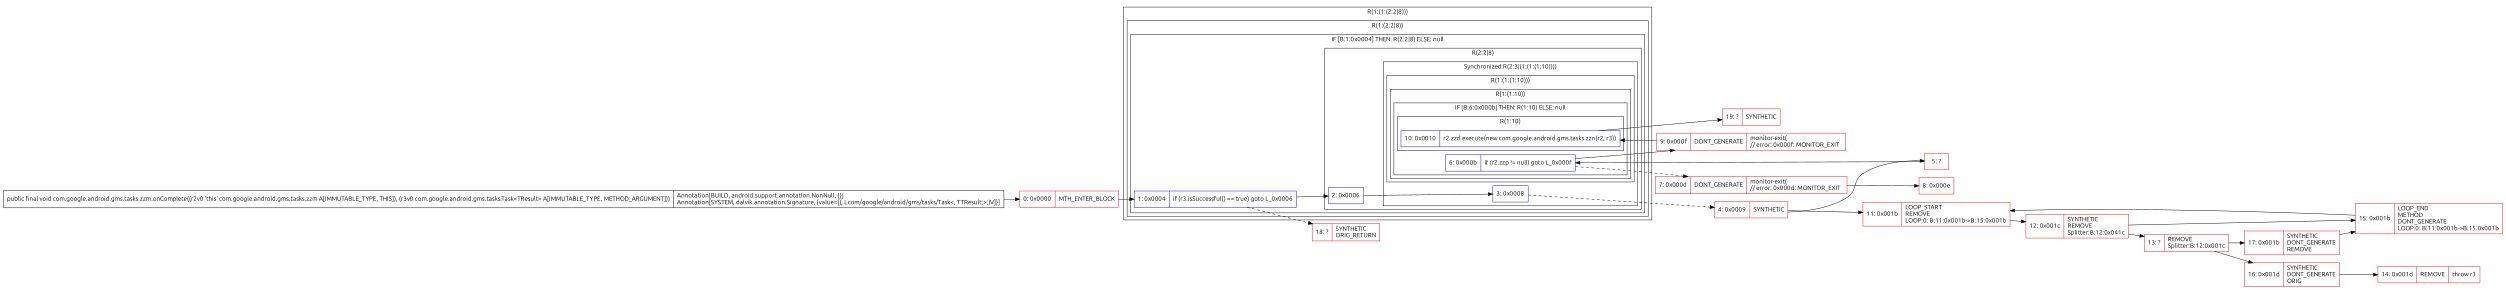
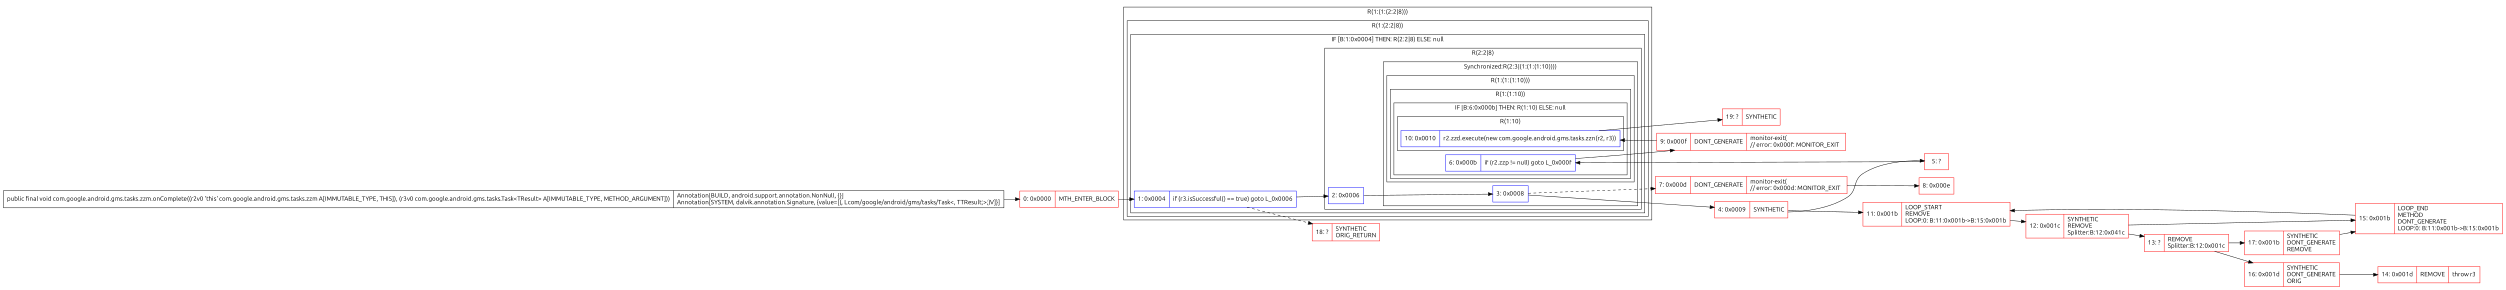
edge "6: 0x000b" -> "7: 0x000d": now "3: 0x0008" -> "7: 0x000d"
edge "3: 0x0008" -> "4: 0x0009": style dashed -> solid
